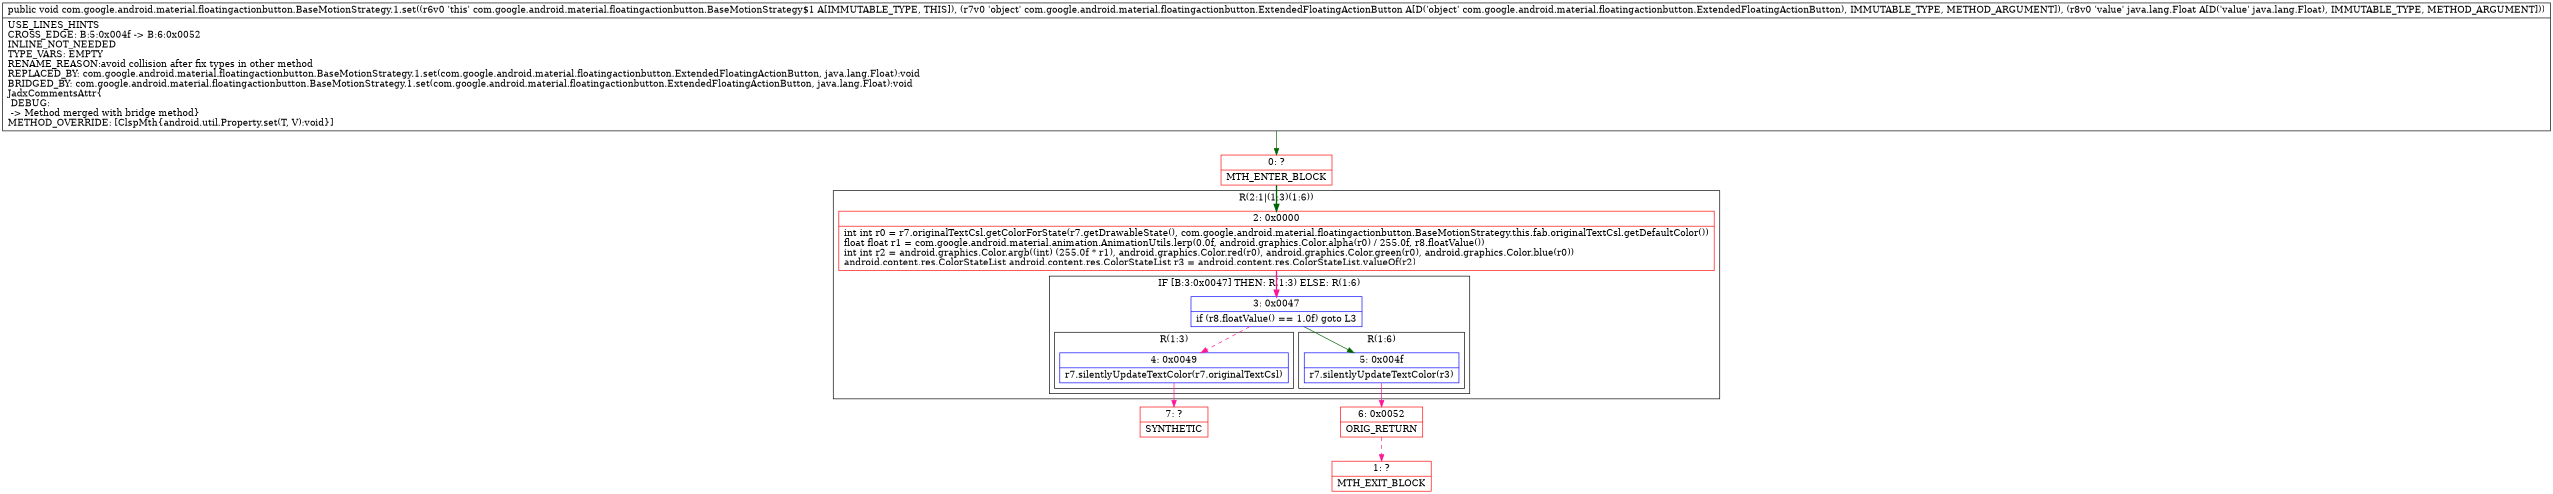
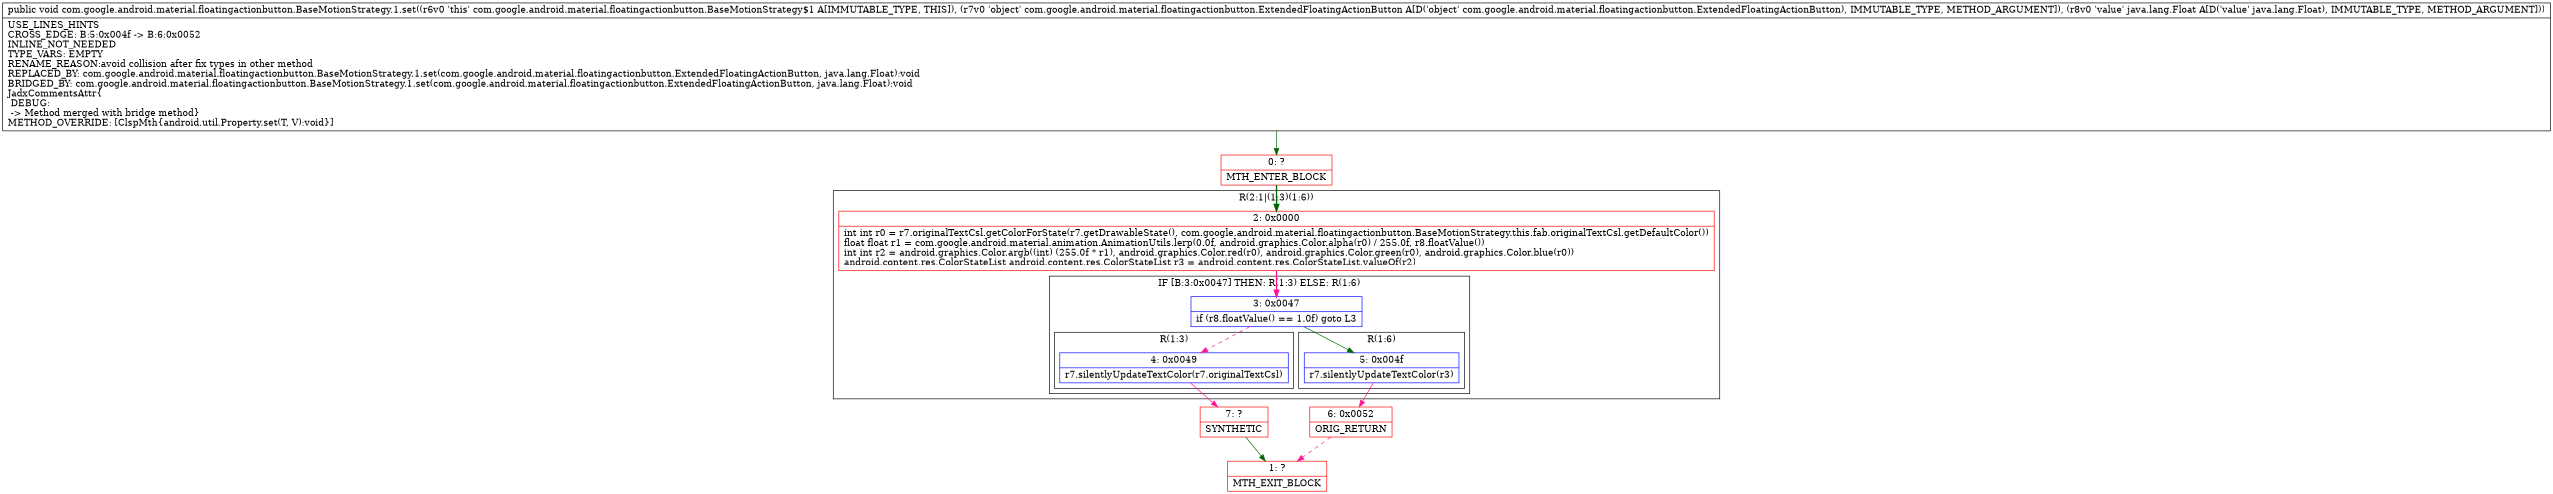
edge "7: ?" -> "1: ?": added
